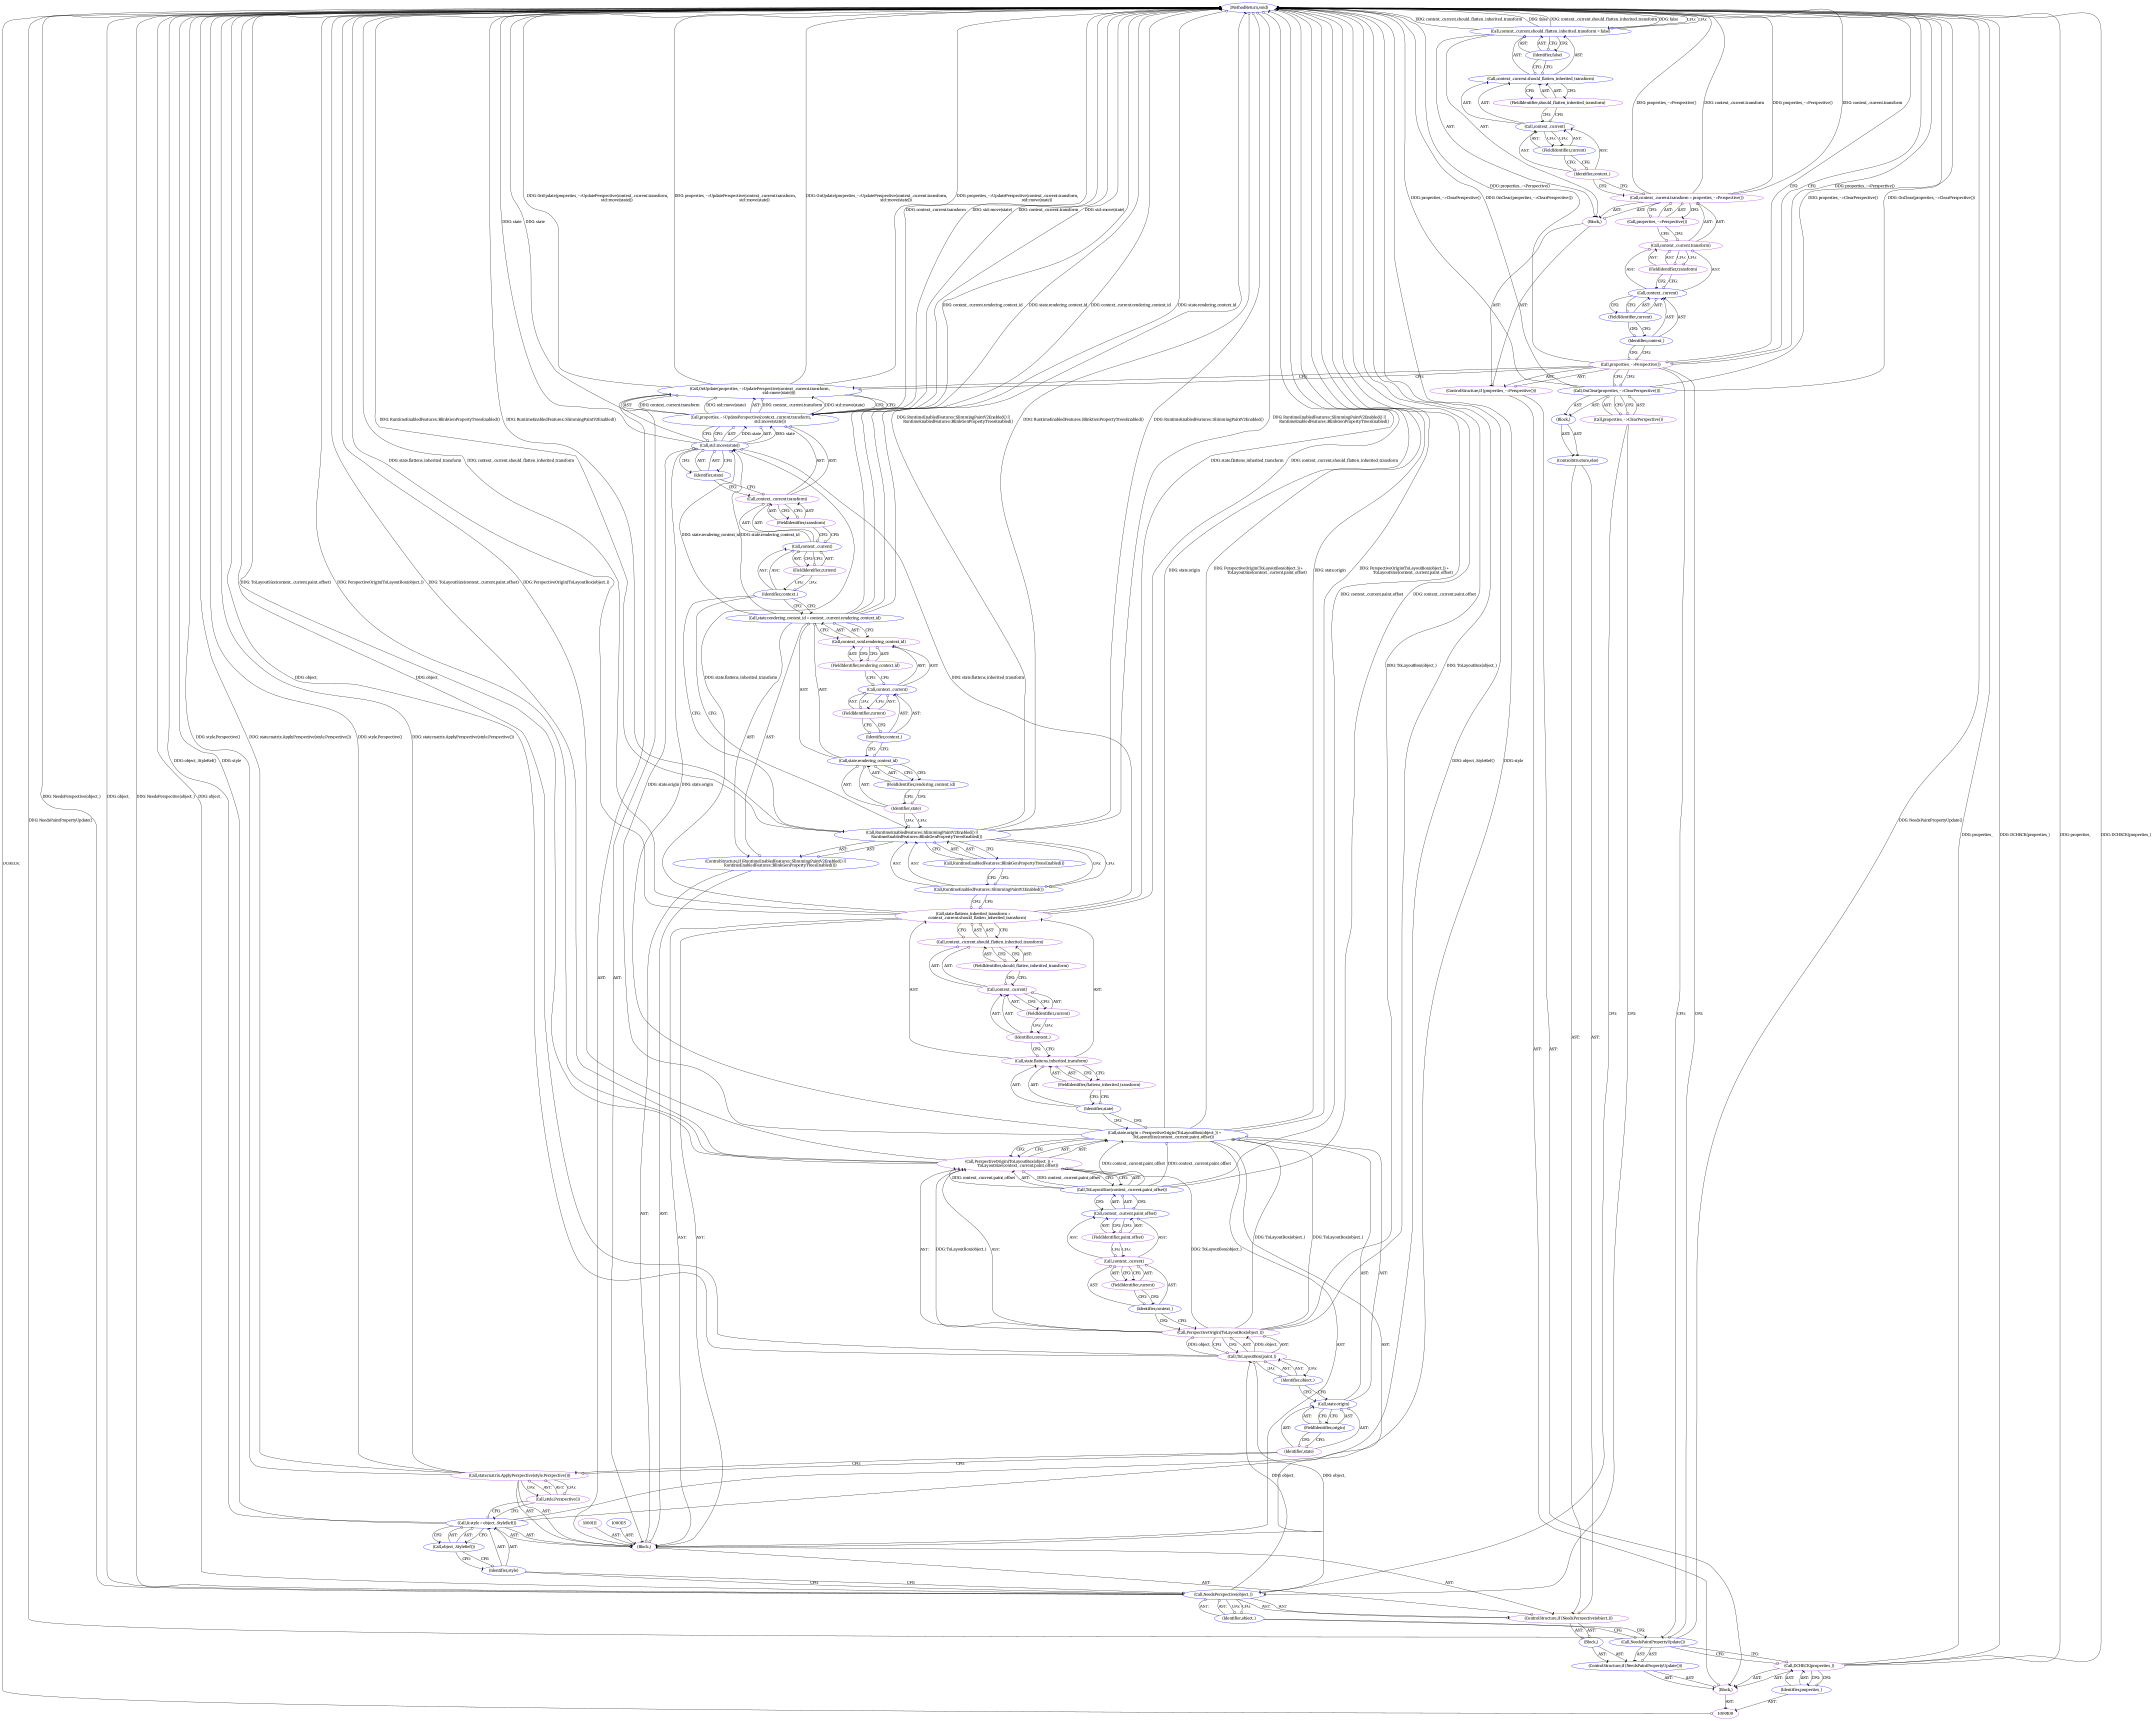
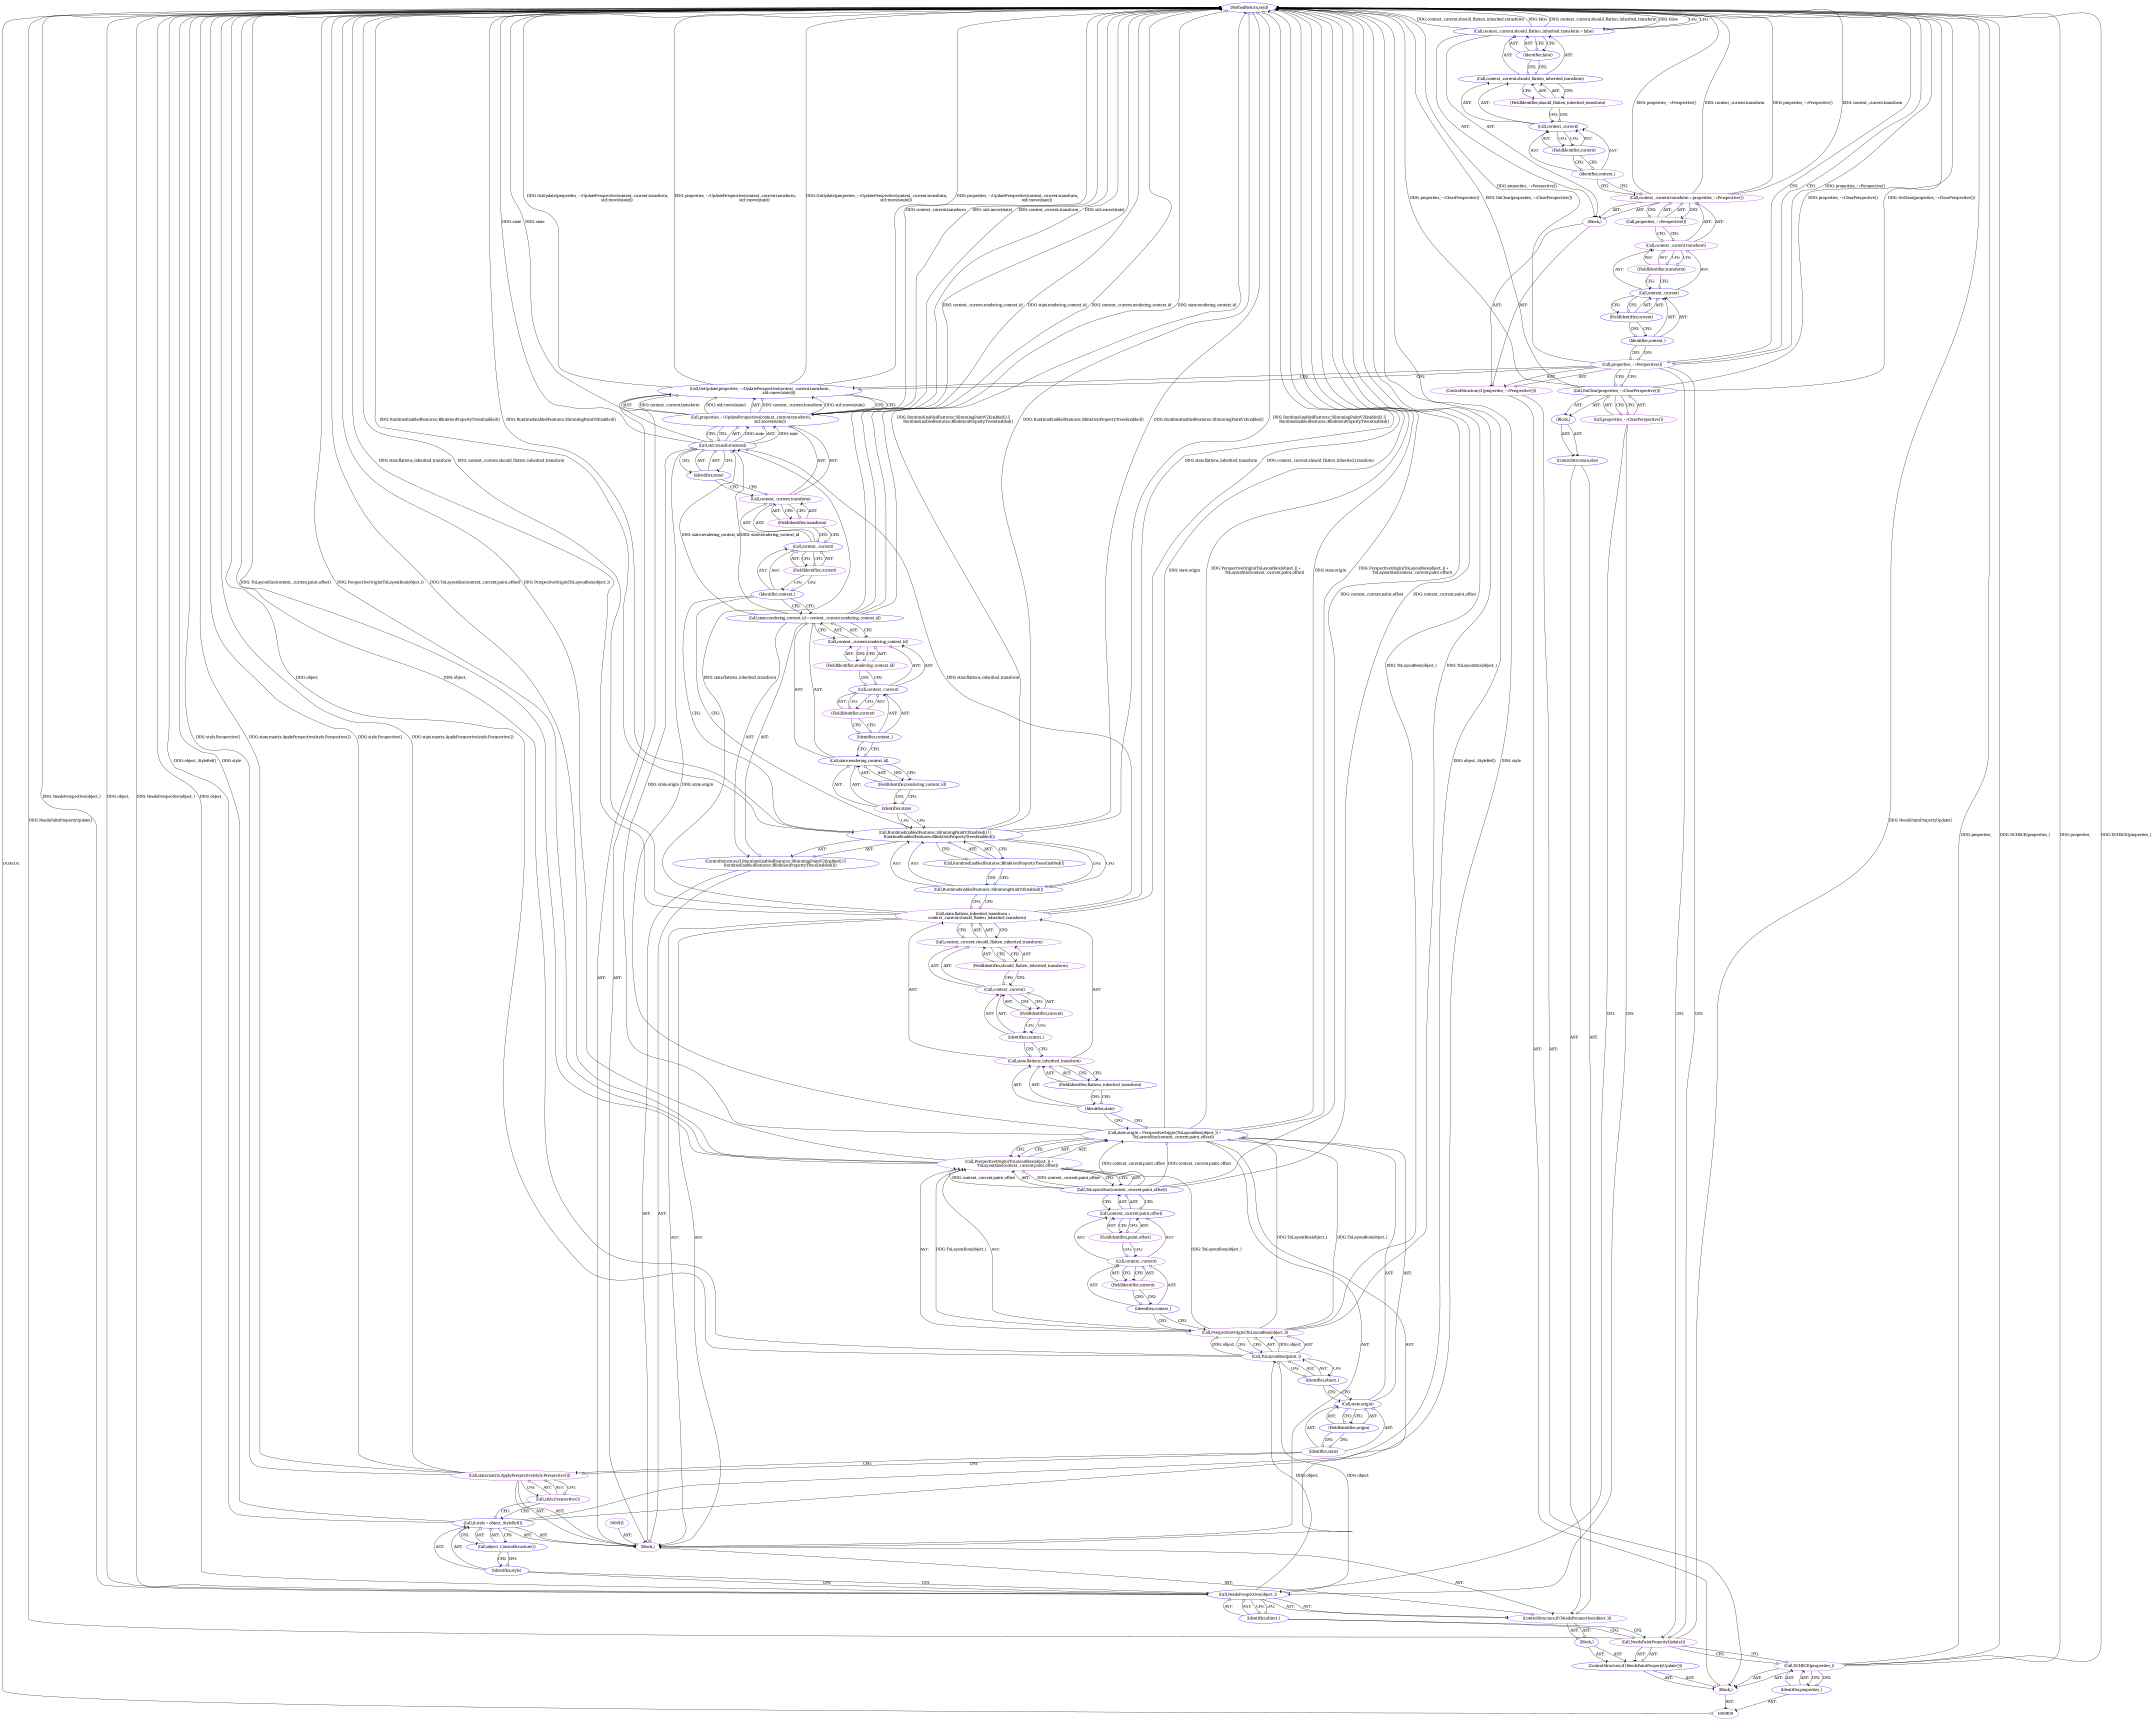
node "(Call,std::move(state))": label "(Call,std::move(state))" -> "(Call,std::transform(state))"
node "(Call,context_.void.rendering_context_id)": label "(Call,context_.void.rendering_context_id)" -> "(Call,context_.current.rendering_context_id)"
node "(FieldIdentifier,flattens_inherited_transform)": color purple -> blue
node "1000115": removed
node "(Call,object_.StyleRef())": label "(Call,object_.StyleRef())" -> "(Call,object_.ControlStructure())"
node "(Call,NeedsPaintPropertyUpdate())": color blue -> purple
